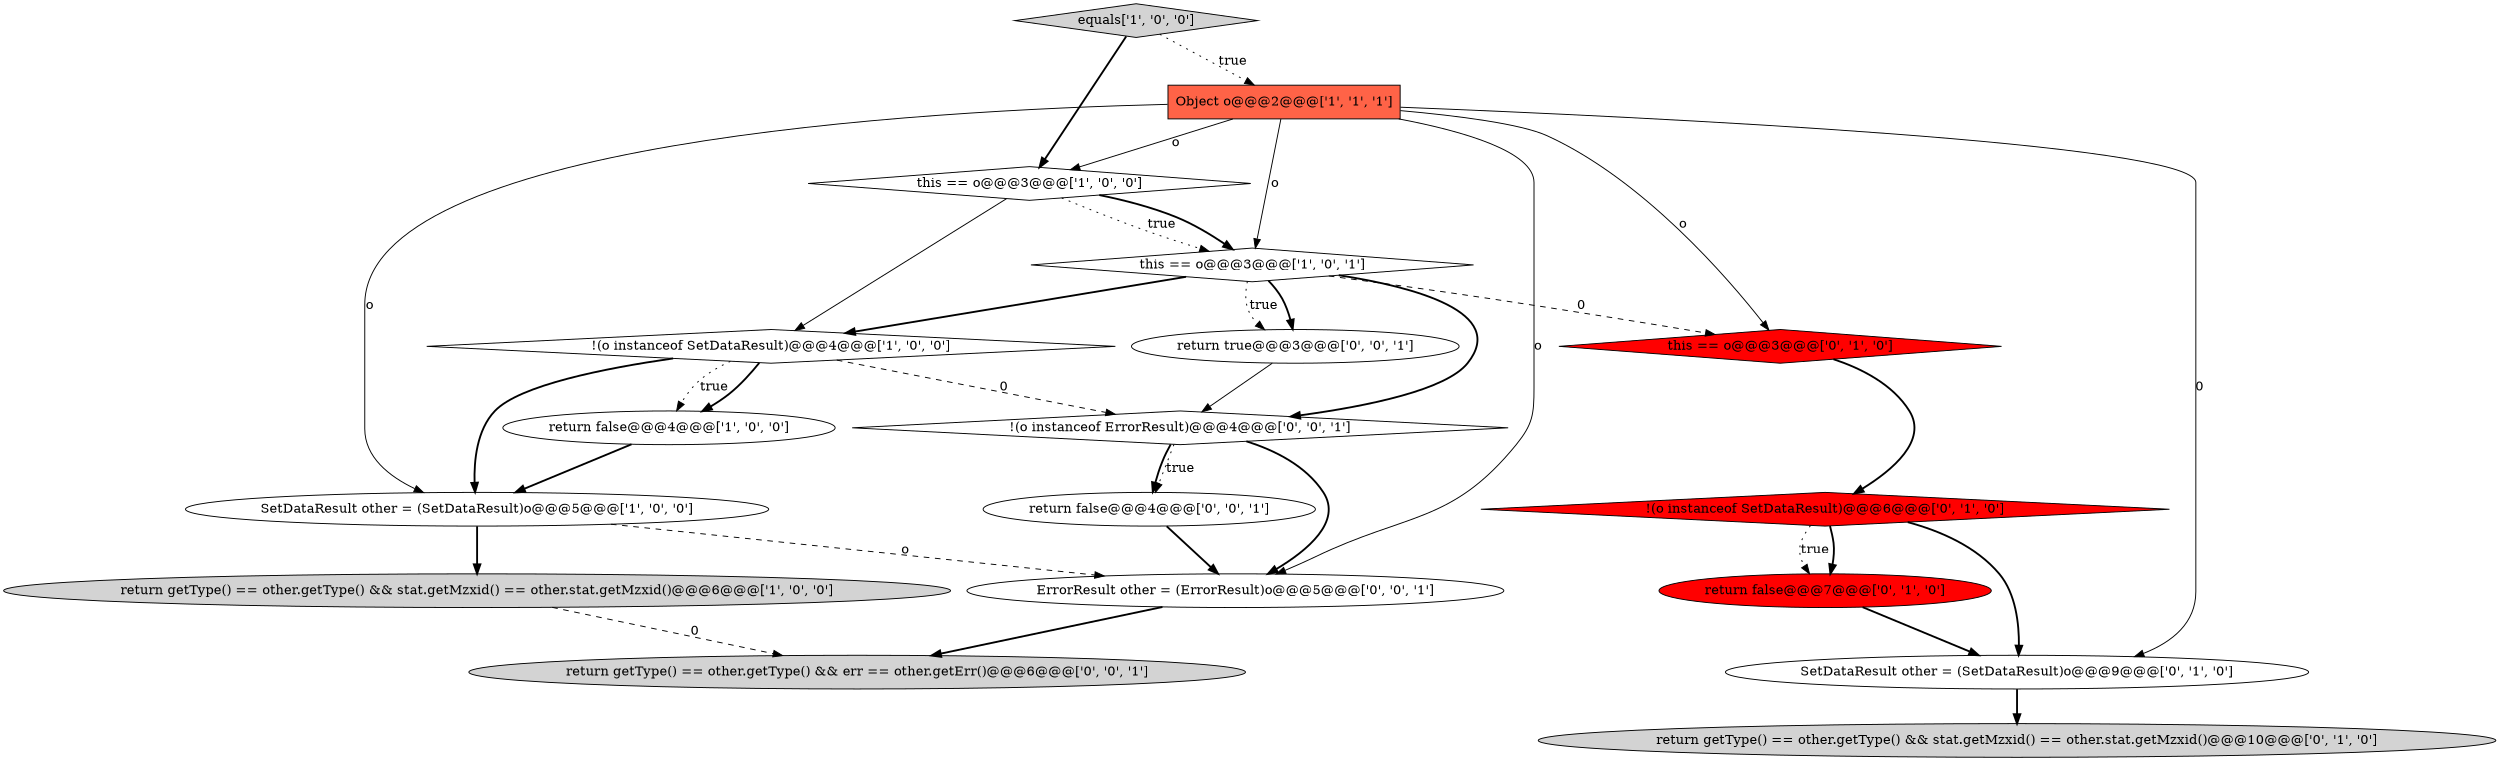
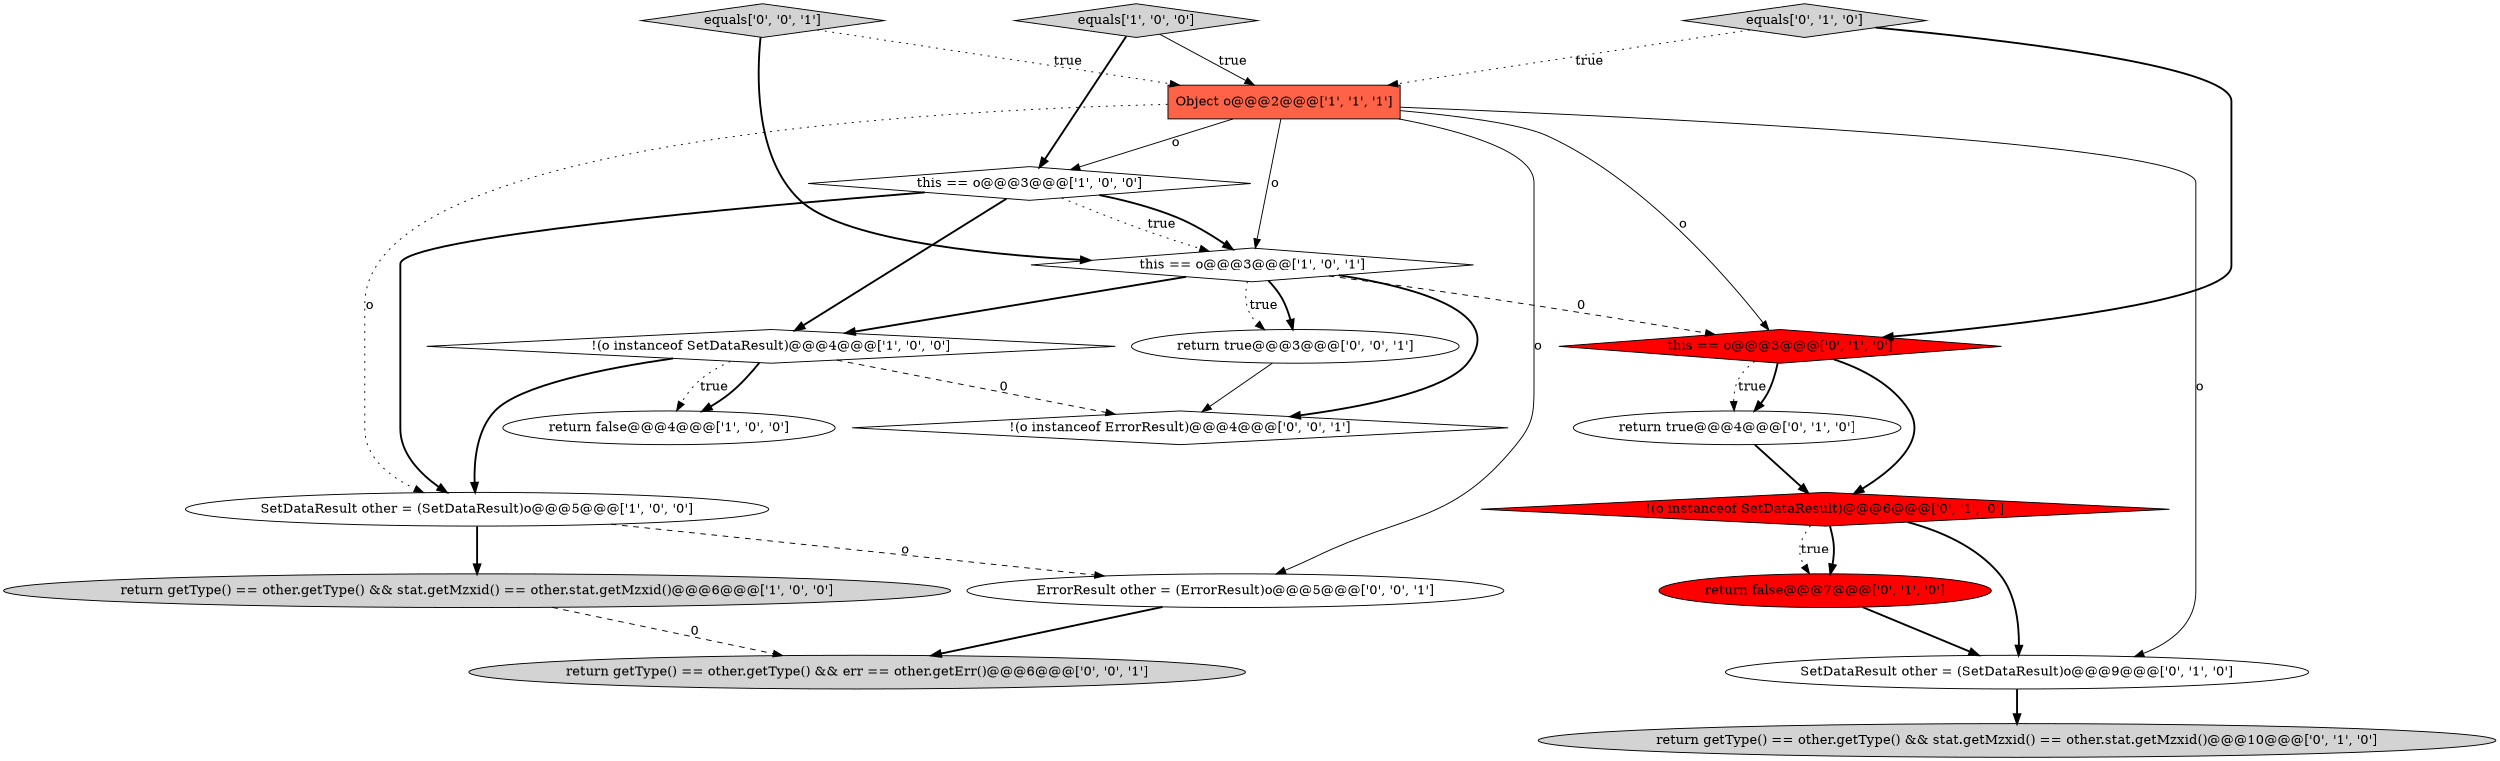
node "equals['0', '0', '1']": added
node "equals['0', '1', '0']": added
edge "equals['1', '0', '0']" -> "Object o@@@2@@@['1', '1', '1']": style dotted -> solid
edge "Object o@@@2@@@['1', '1', '1']" -> "SetDataResult other = (SetDataResult)o@@@5@@@['1', '0', '0']": style solid -> dotted
edge "this == o@@@3@@@['1', '0', '0']" -> "!(o instanceof SetDataResult)@@@4@@@['1', '0', '0']": style solid -> bold
edge "Object o@@@2@@@['1', '1', '1']" -> "SetDataResult other = (SetDataResult)o@@@9@@@['0', '1', '0']": label "0" -> "o"
node "return true@@@4@@@['0', '1', '0']": added
edge "return false@@@4@@@['1', '0', '0']" -> "SetDataResult other = (SetDataResult)o@@@5@@@['1', '0', '0']": now "this == o@@@3@@@['1', '0', '0']" -> "SetDataResult other = (SetDataResult)o@@@5@@@['1', '0', '0']"
edge "!(o instanceof ErrorResult)@@@4@@@['0', '0', '1']" -> "ErrorResult other = (ErrorResult)o@@@5@@@['0', '0', '1']": removed
node "return false@@@4@@@['0', '0', '1']": removed
